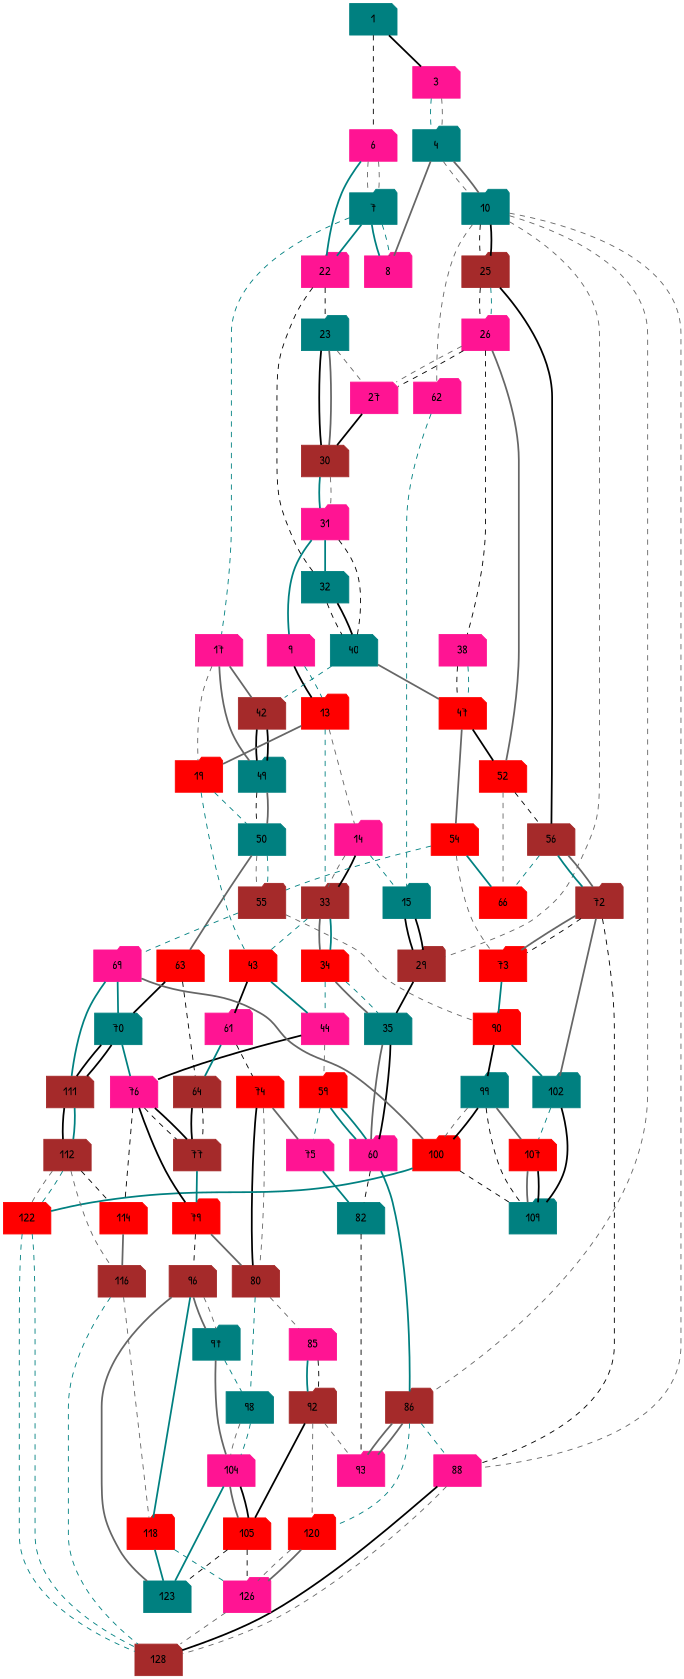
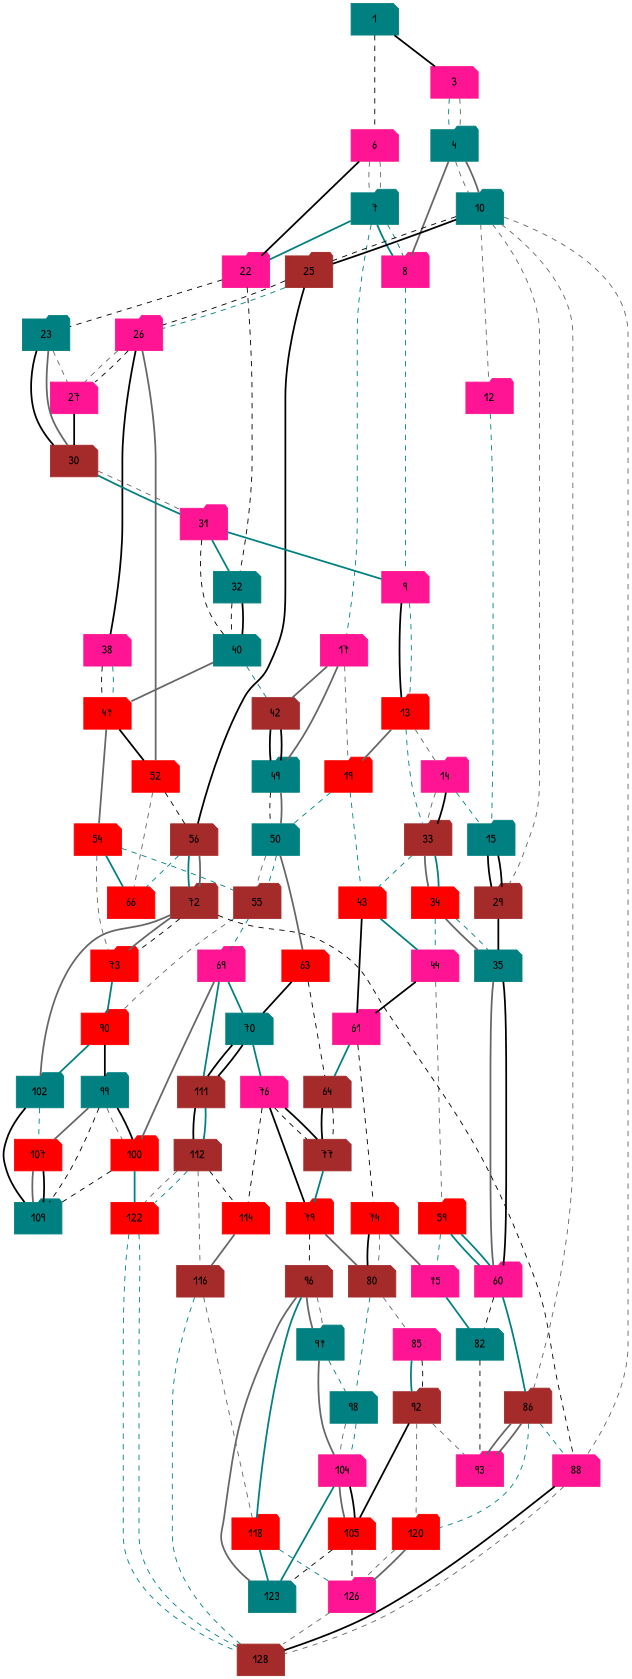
edge "6" -- "22": color teal -> black
node "62": label "62" -> "12"
edge "8" -- "9": added
edge "26" -- "38": style dashed -> bold
edge "44" -- "76": now "44" -- "61"
